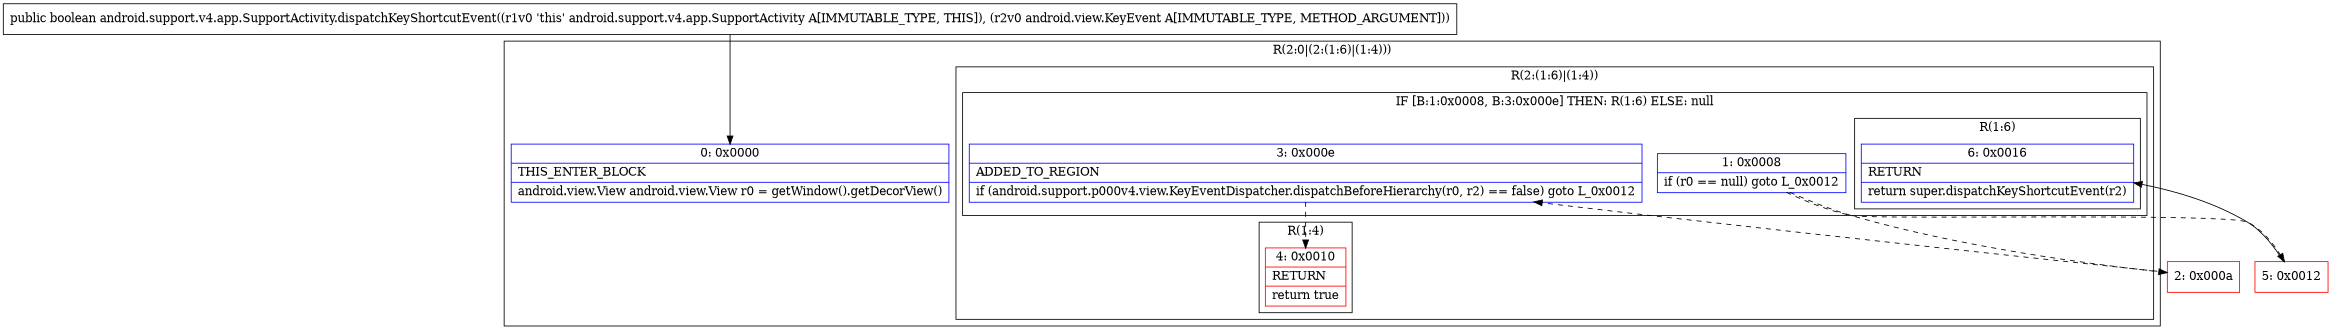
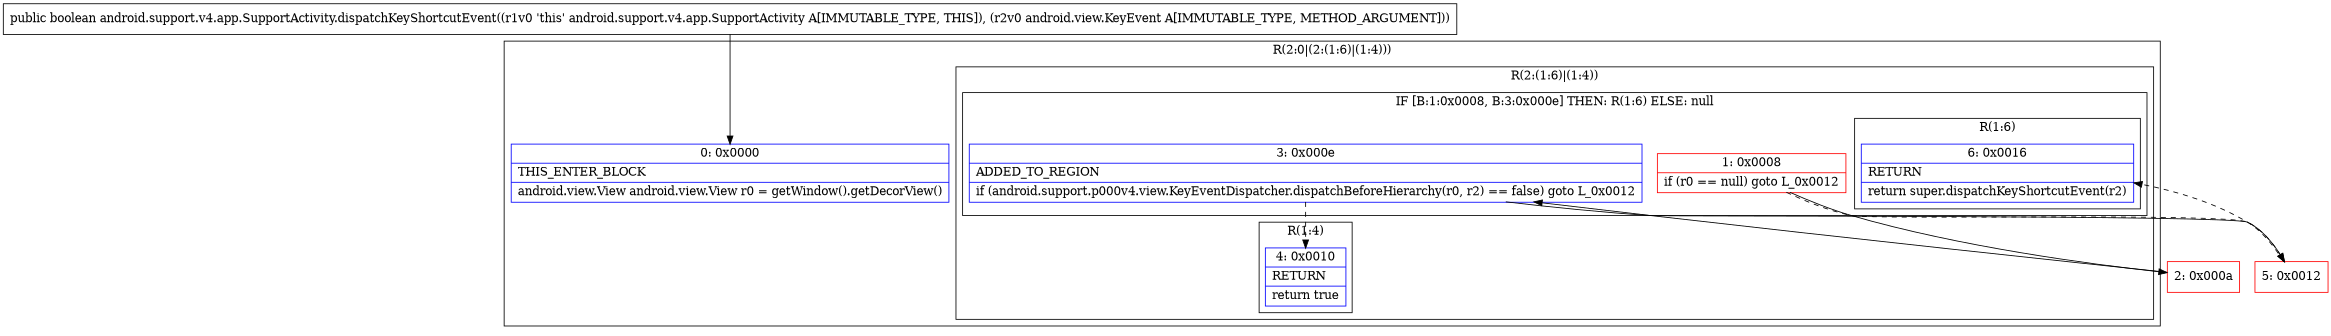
node "1: 0x0008": color blue -> red
edge "5: 0x0012" -> "6: 0x0016": style solid -> dashed
edge "3: 0x000e" -> "5: 0x0012": added
edge "2: 0x000a" -> "3: 0x000e": style dashed -> solid
edge "1: 0x0008" -> "2: 0x000a": style dashed -> solid
node "4: 0x0010": color red -> blue
